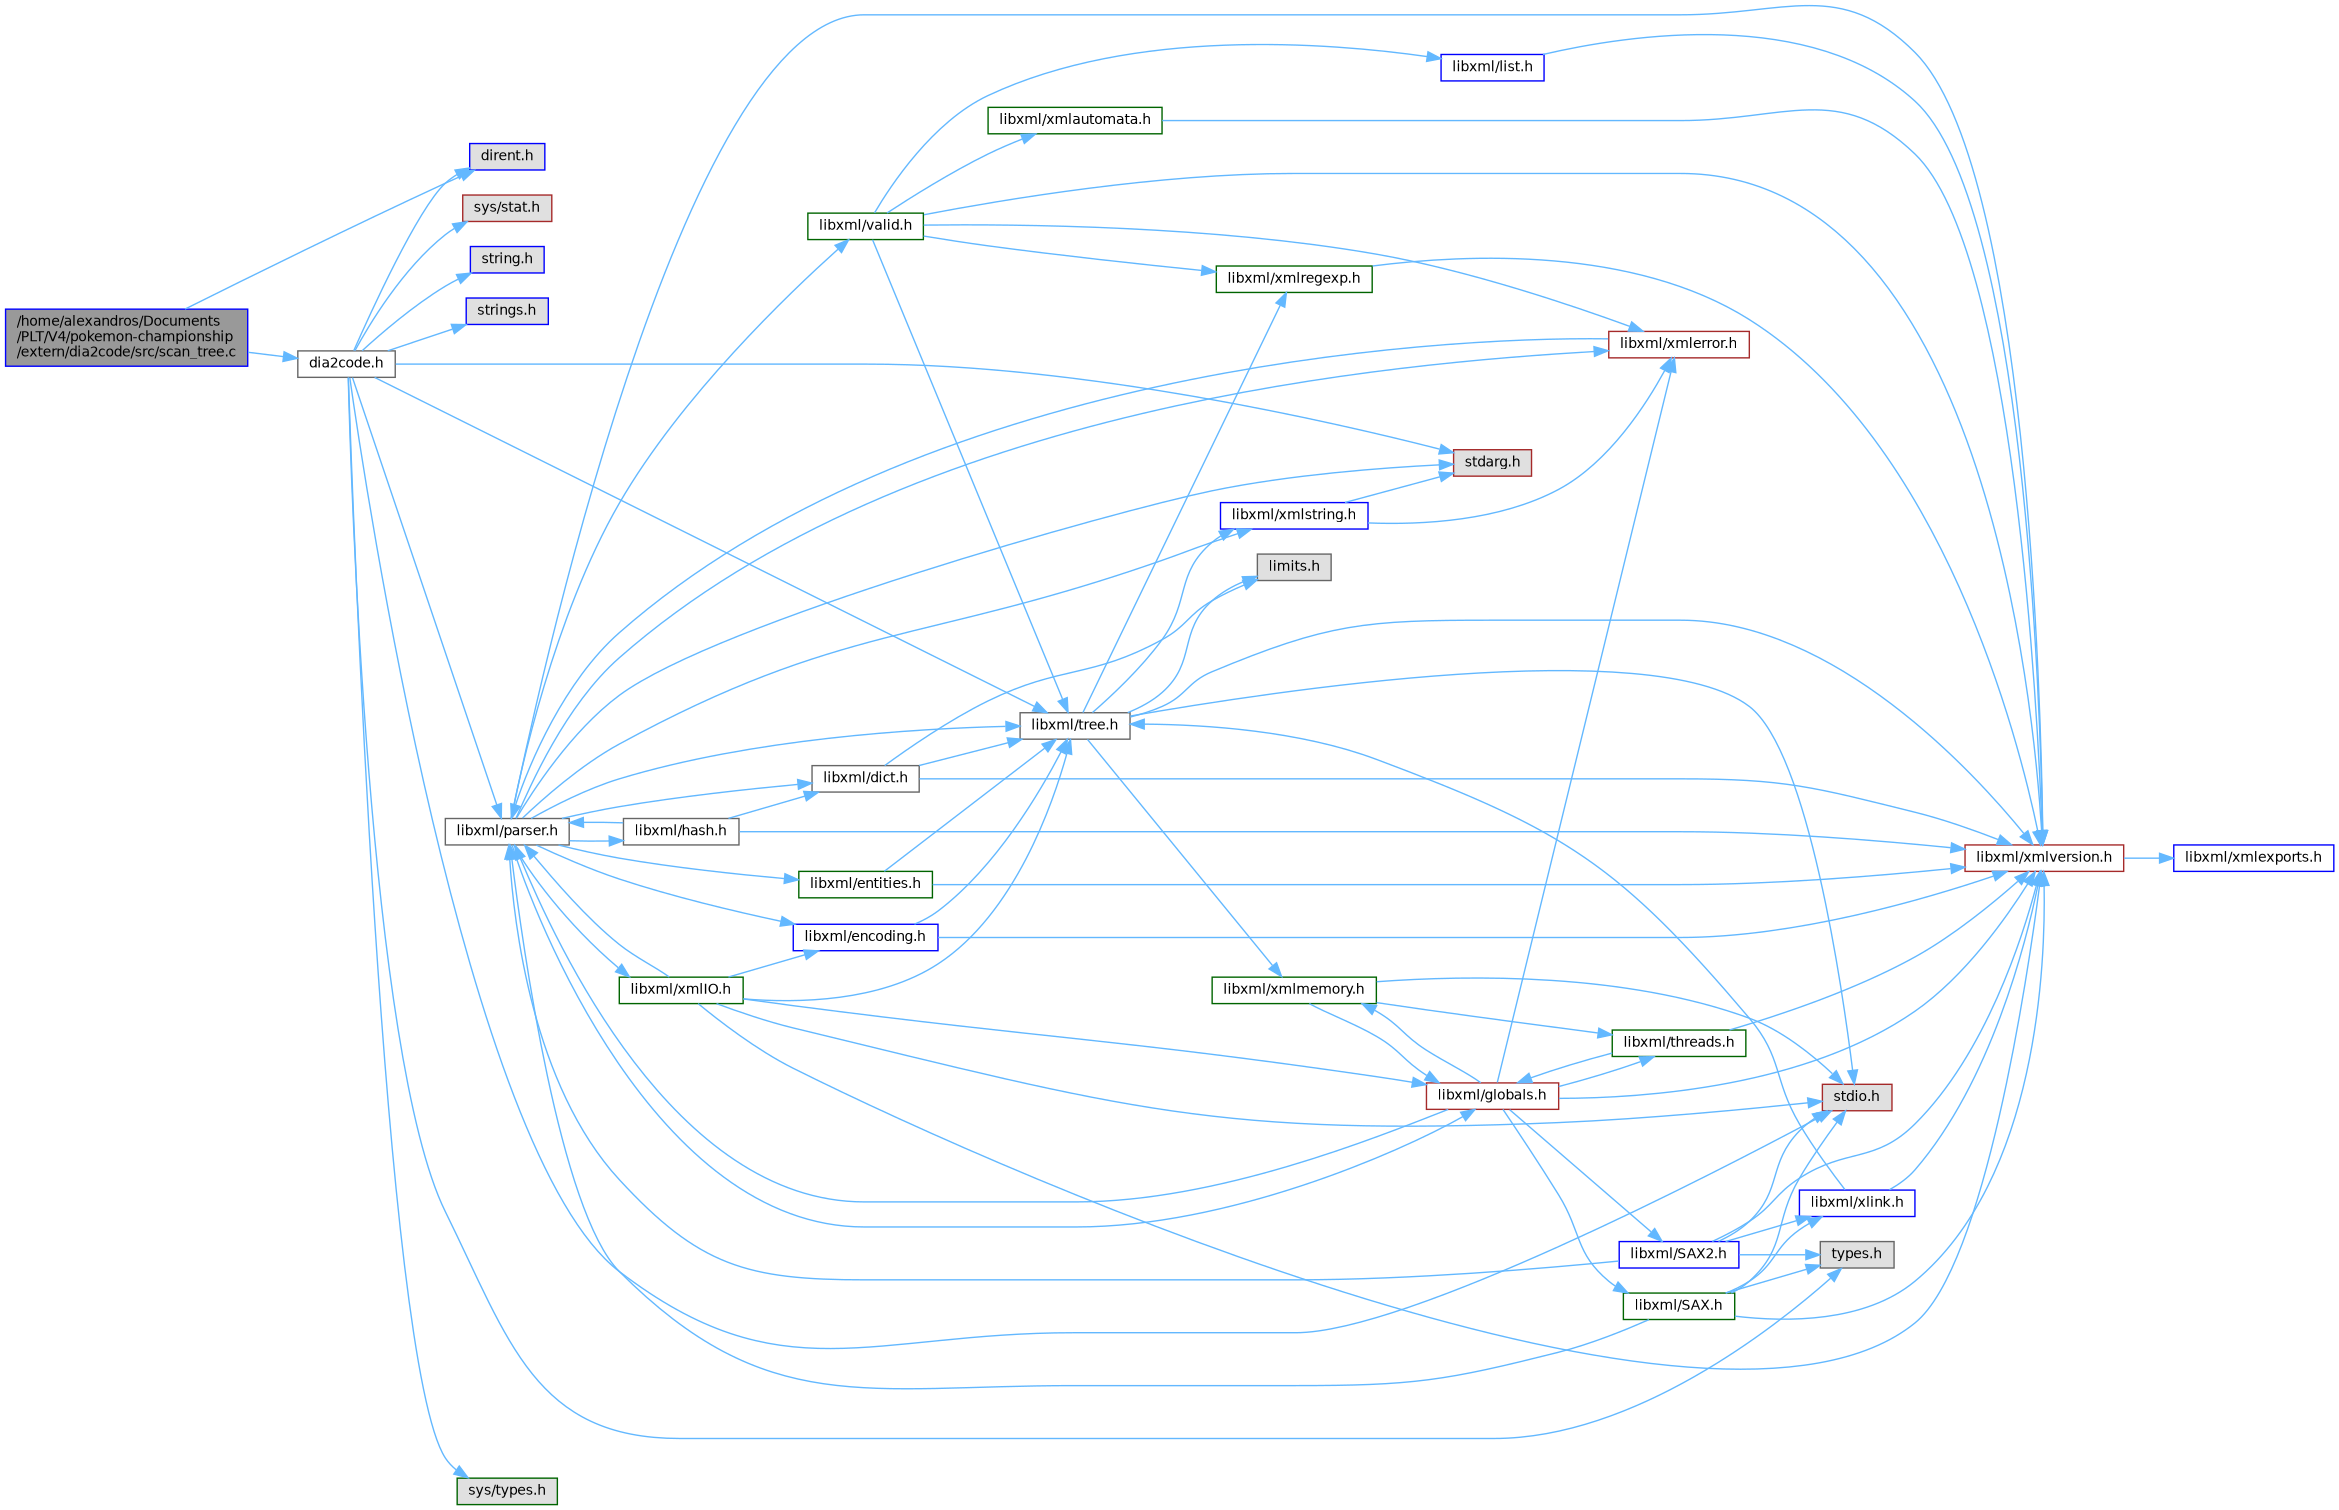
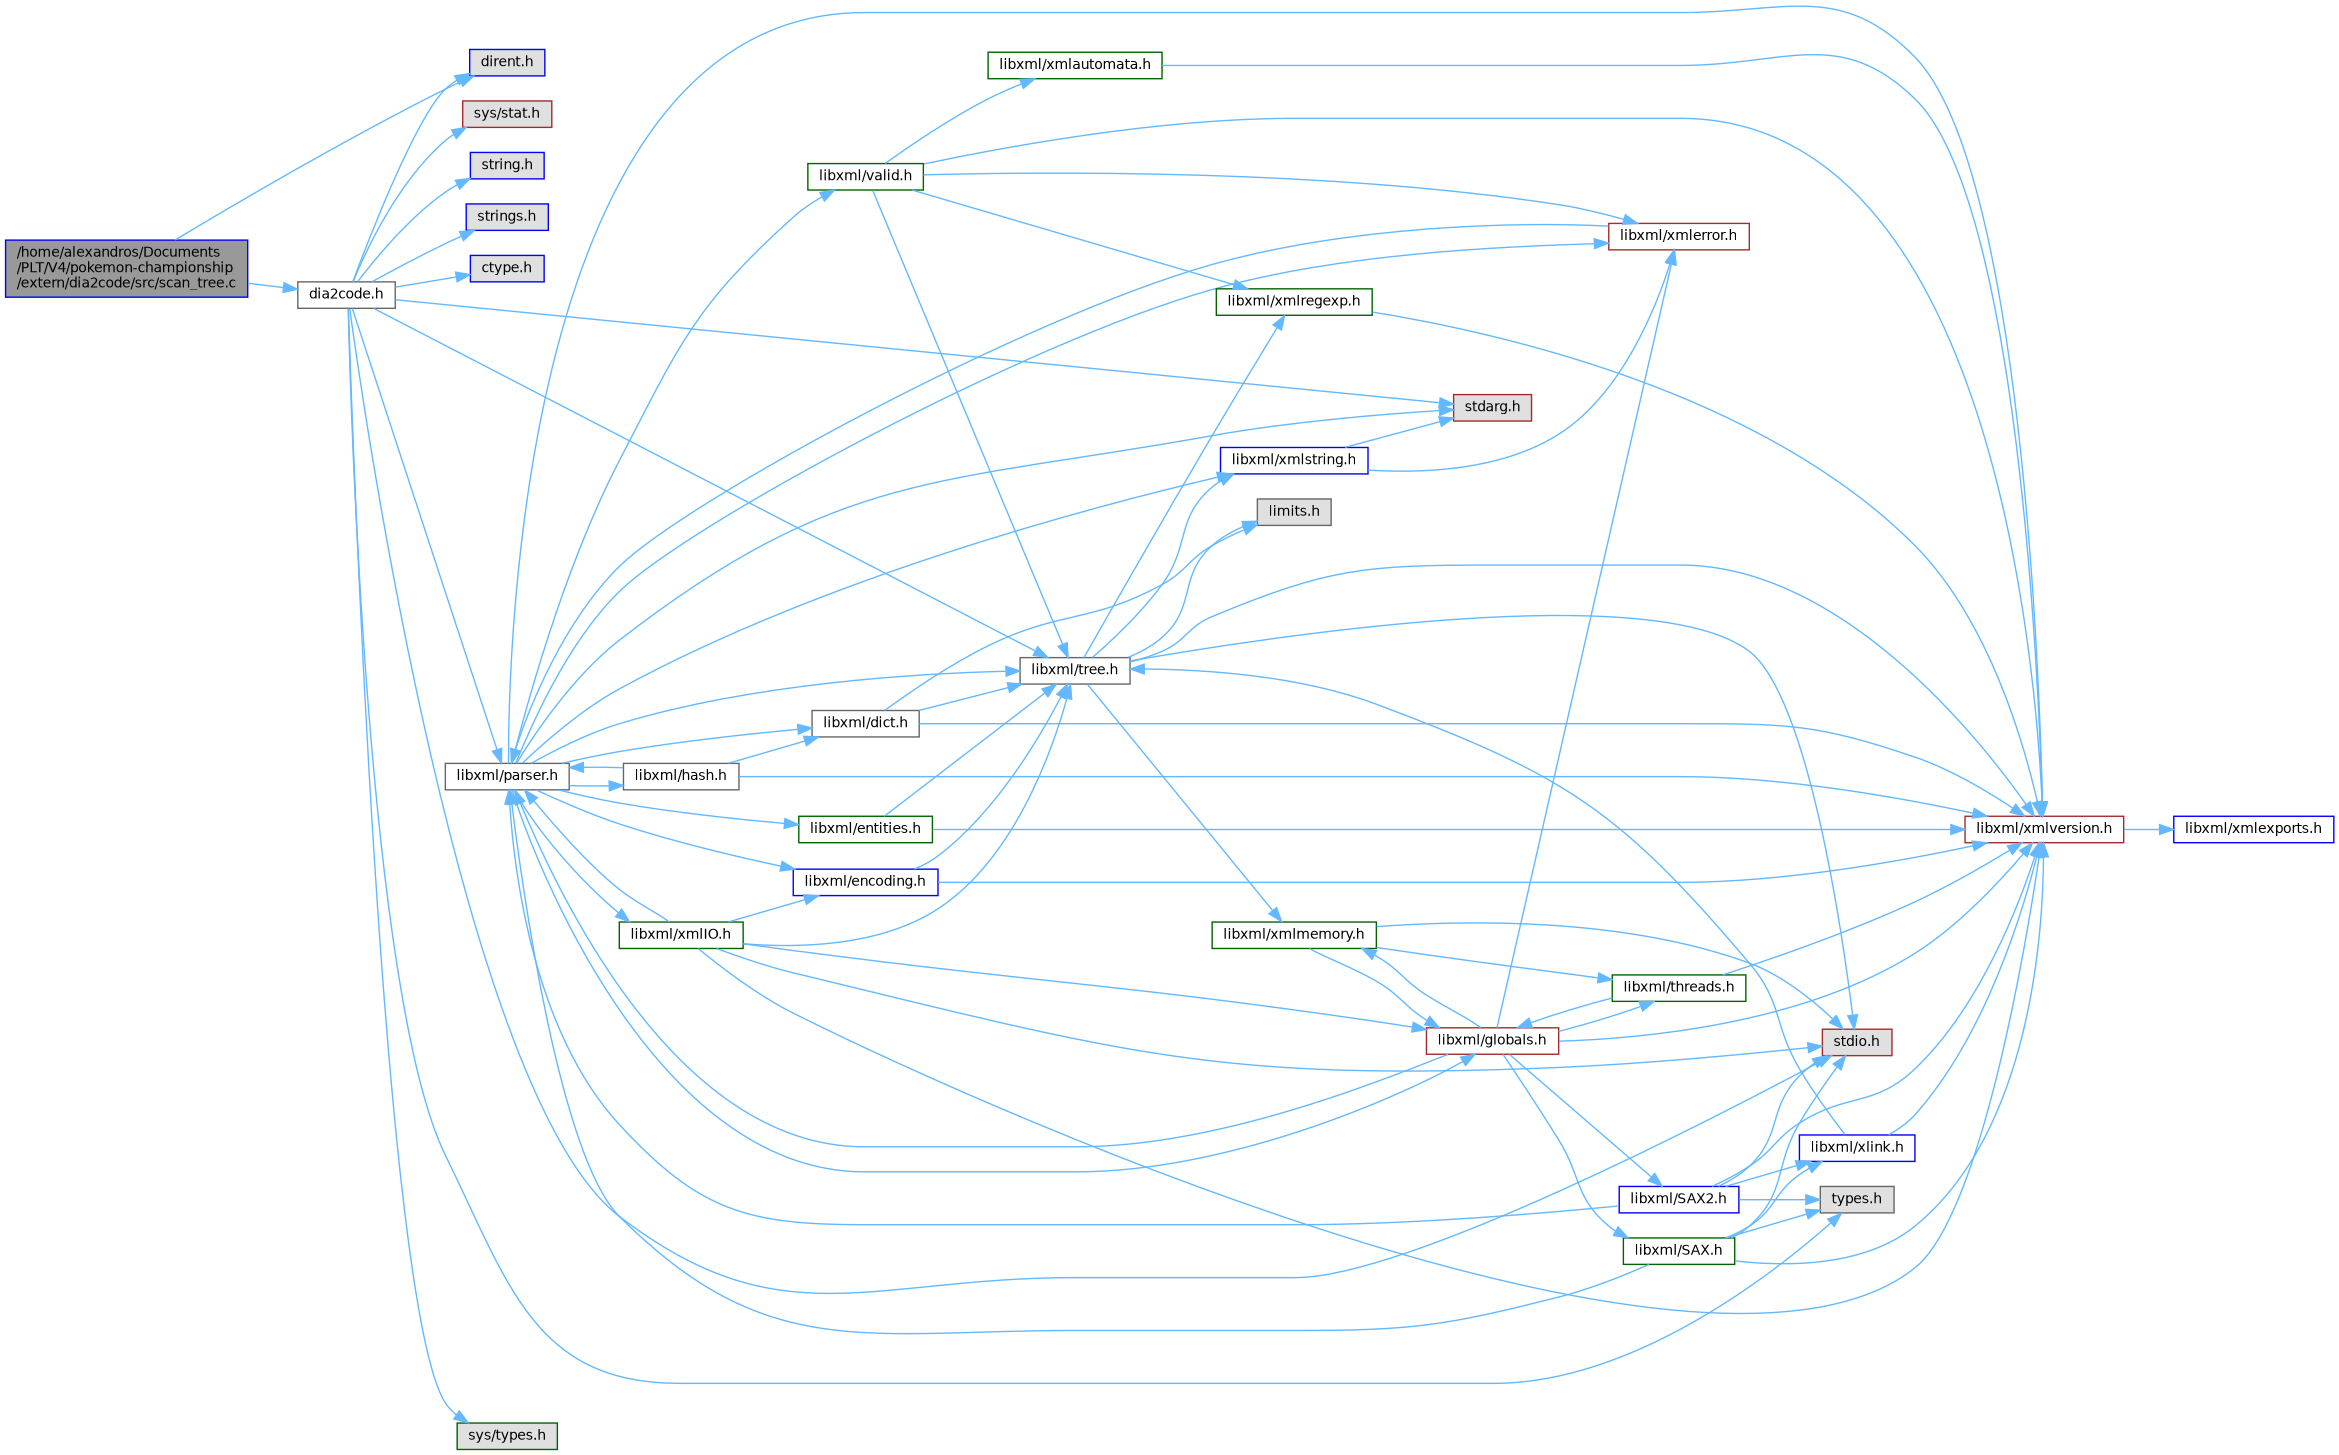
node "libxml/list.h": removed
node "ctype.h": added
